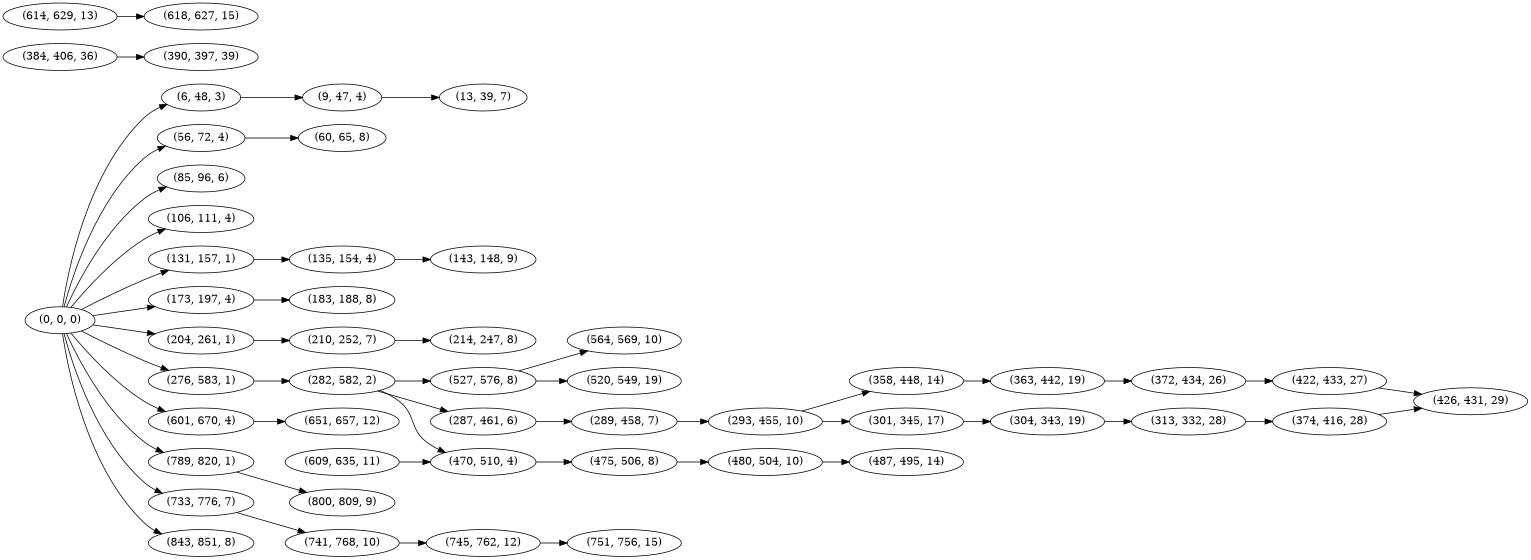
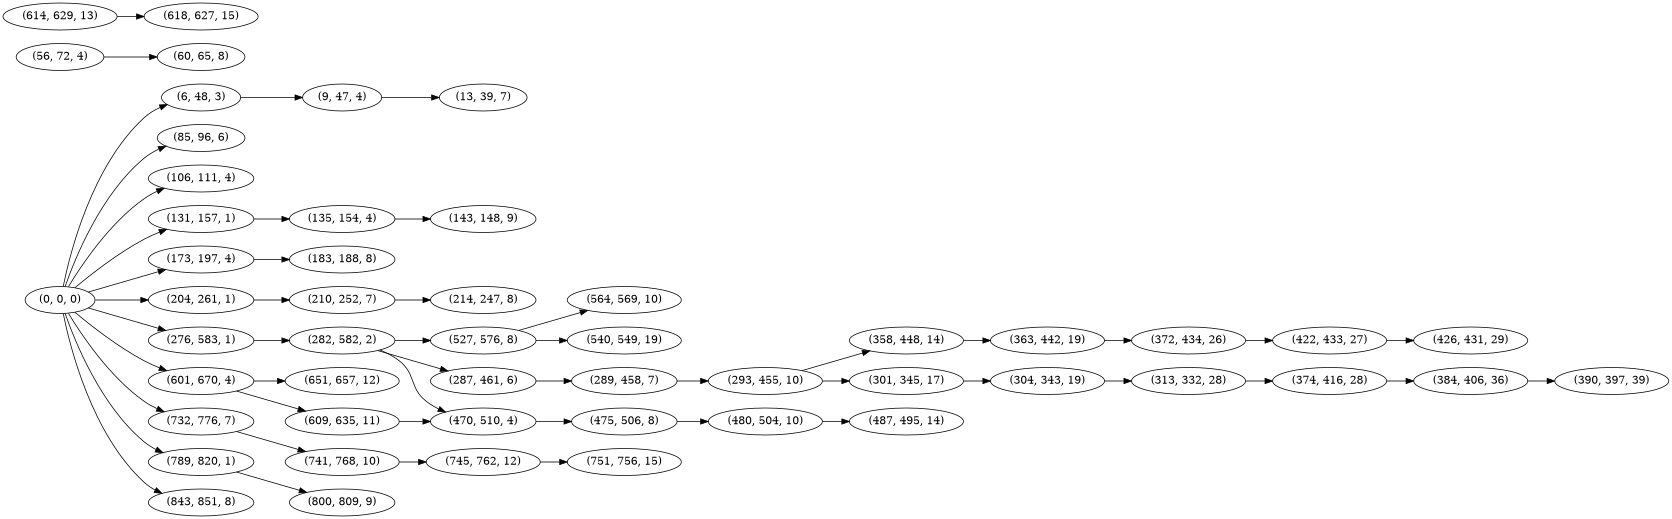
edge "(0, 0, 0)" -> "(56, 72, 4)": removed
node "(520, 549, 19)": label "(520, 549, 19)" -> "(540, 549, 19)"
edge "(601, 670, 4)" -> "(609, 635, 11)": added
edge "(374, 416, 28)" -> "(426, 431, 29)": now "(374, 416, 28)" -> "(384, 406, 36)"
node "(733, 776, 7)": label "(733, 776, 7)" -> "(732, 776, 7)"
